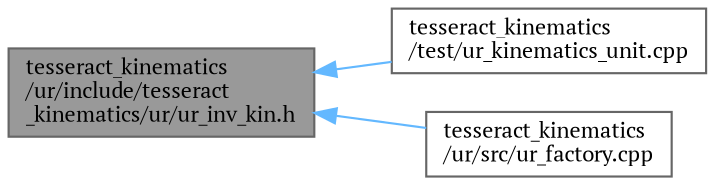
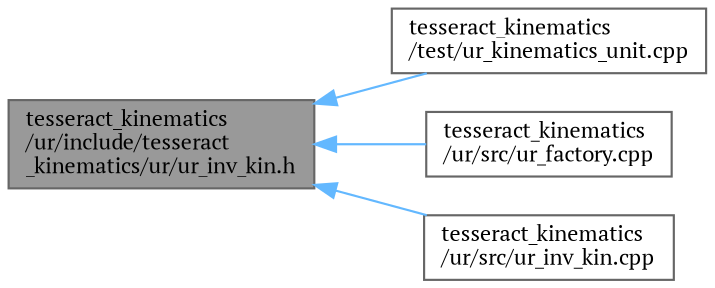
node "tesseract_kinematics /ur/src/ur_inv_kin.cpp": added
